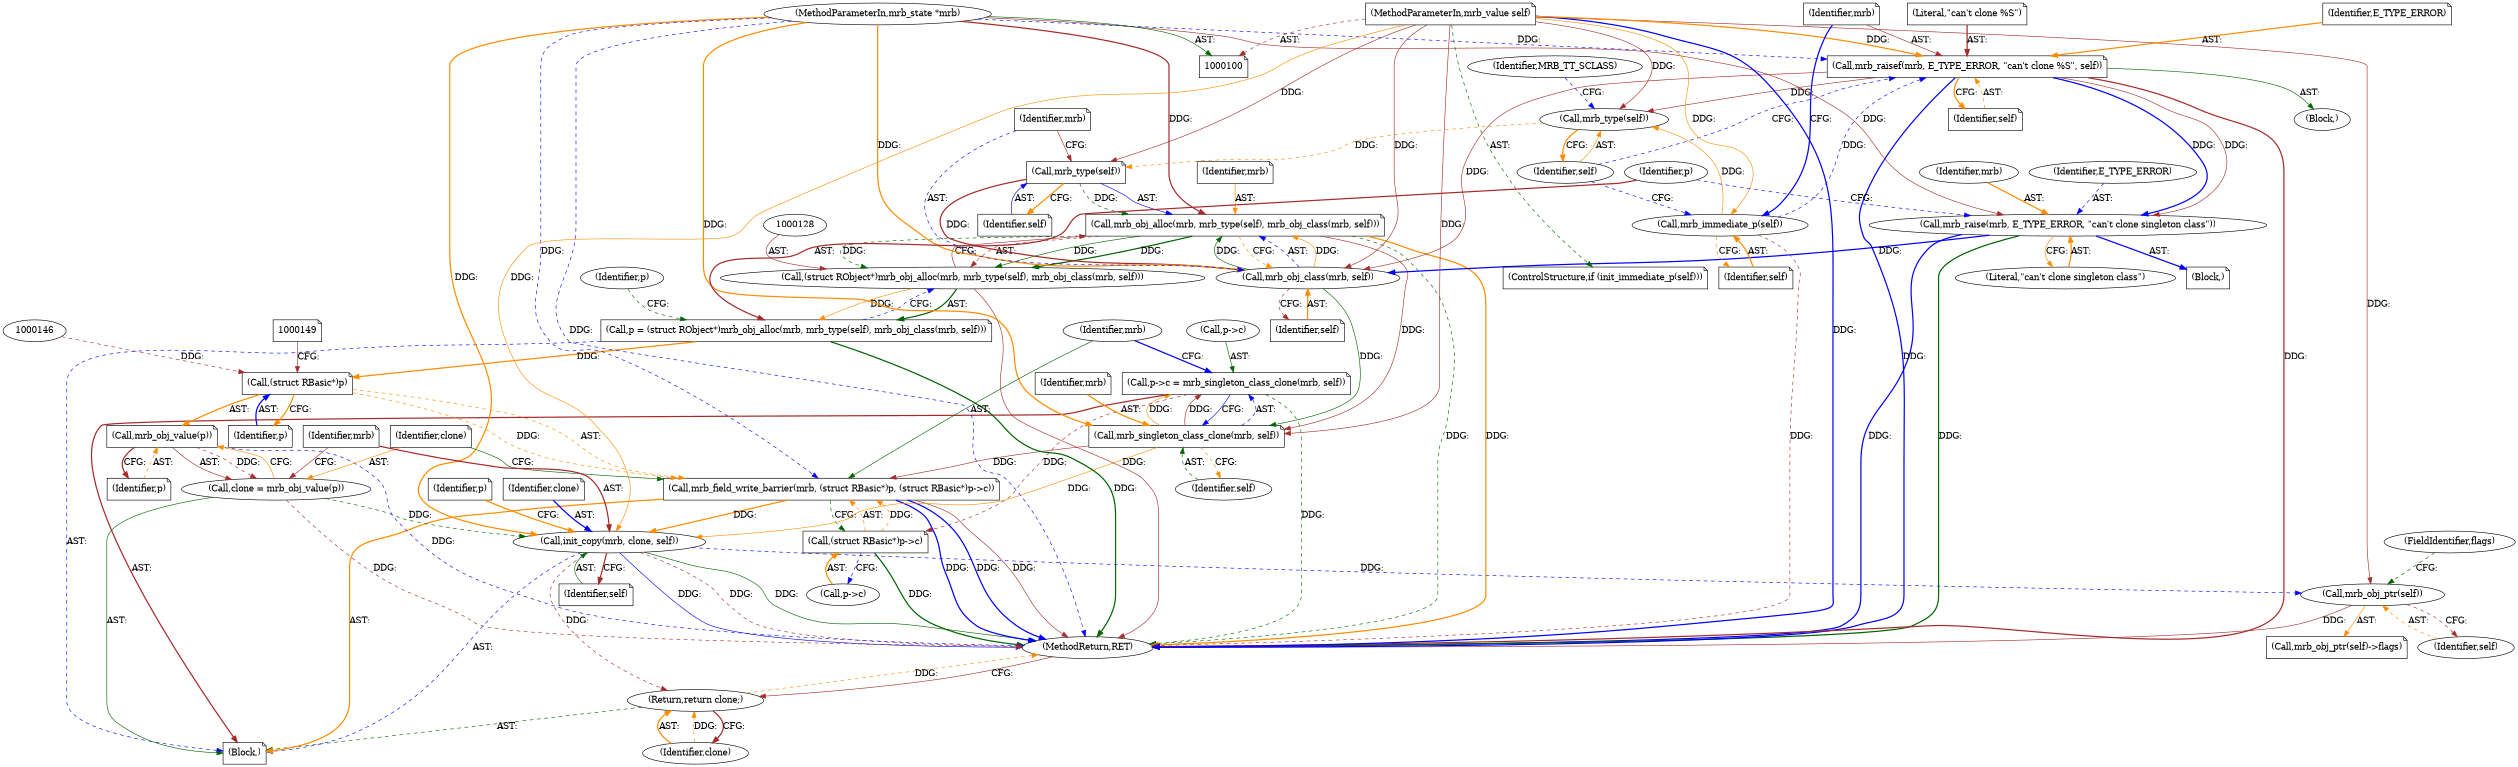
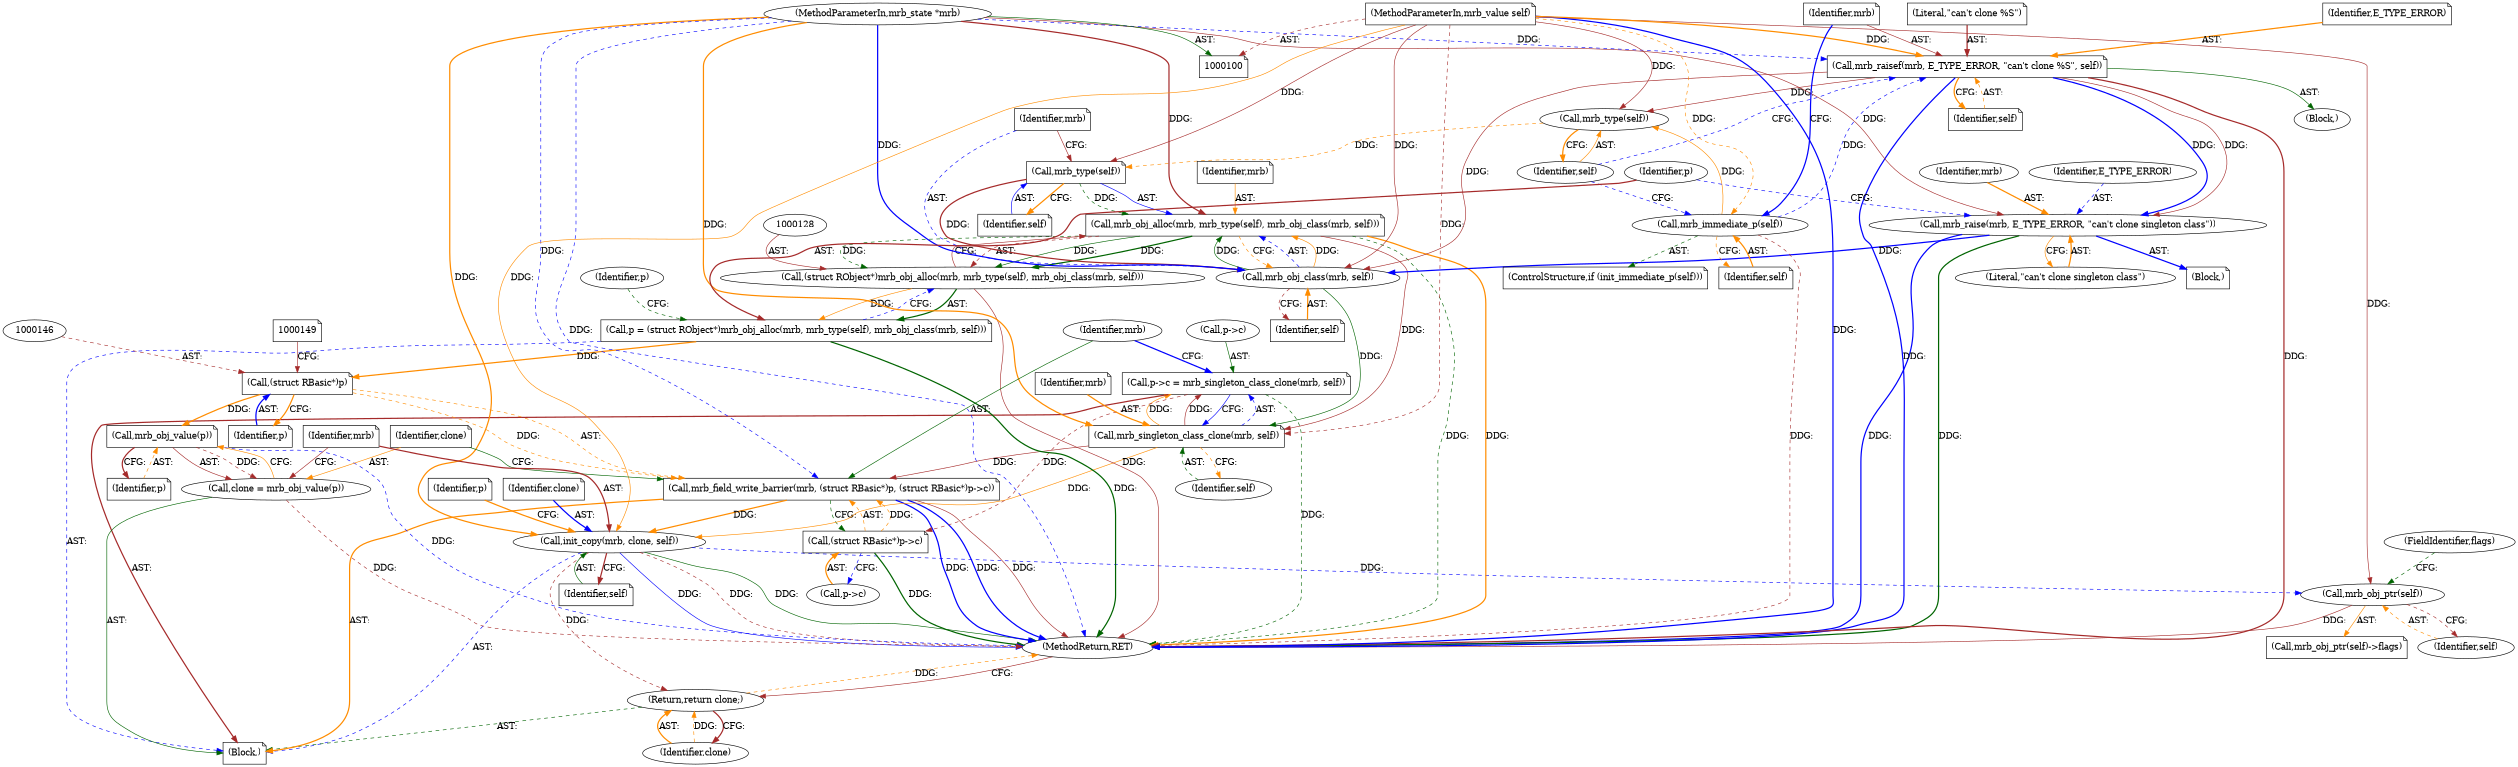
node "(Identifier,MRB_TT_SCLASS)": removed
edge "(MethodParameterIn,mrb_value self)" -> "(Call,mrb_immediate_p(self))": style solid -> dashed
edge "(MethodParameterIn,mrb_value self)" -> "(ControlStructure,if (init_immediate_p(self)))": now "(Call,mrb_immediate_p(self))" -> "(ControlStructure,if (init_immediate_p(self)))"
edge "(MethodParameterIn,mrb_state *mrb)" -> "(Call,mrb_obj_class(mrb, self))": color darkorange -> blue
edge "(MethodParameterIn,mrb_value self)" -> "(Call,mrb_singleton_class_clone(mrb, self))": style solid -> dashed
edge "1000146" -> "(Call,(struct RBasic*)p)": label "DDG: " -> "AST: "
edge "(Call,(struct RBasic*)p)" -> "(Call,mrb_obj_value(p))": label "AST: " -> "DDG: "
edge "(Call,clone = mrb_obj_value(p))" -> "(Call,init_copy(mrb, clone, self))": removed, label "DDG:"
